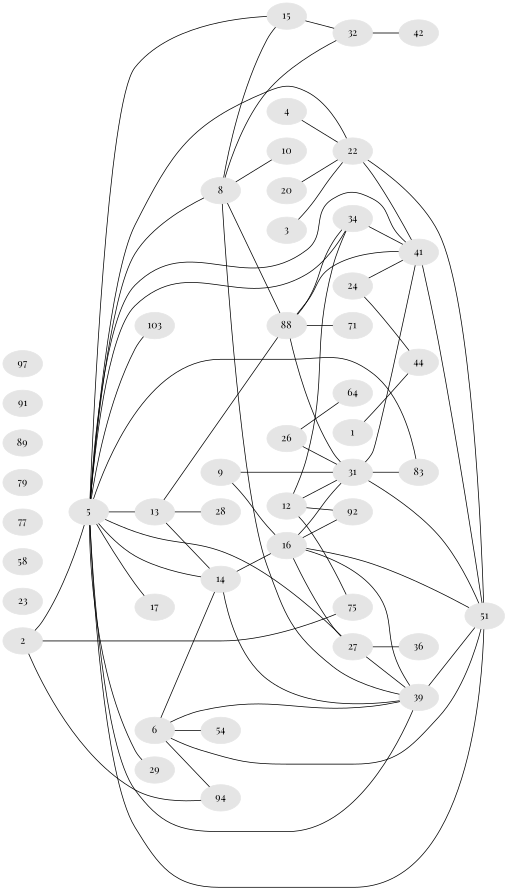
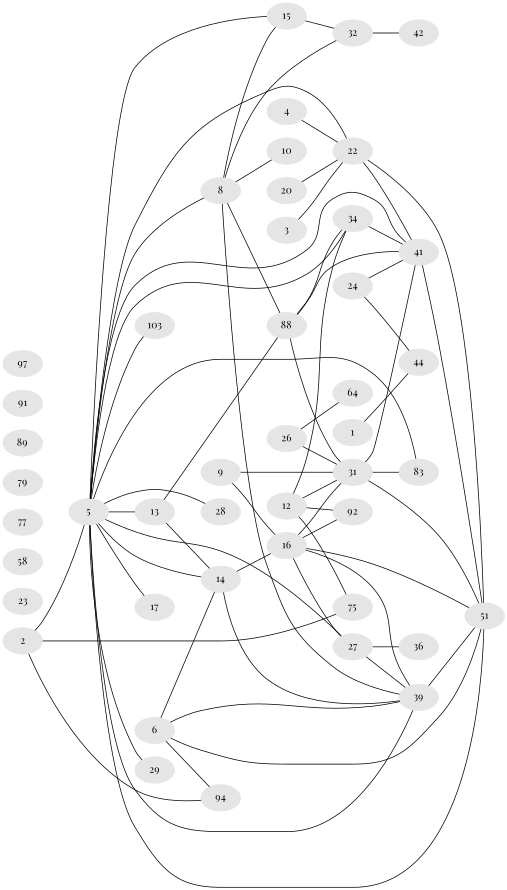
node "71": removed
edge "13" -- "28": now "5" -- "28"
node "54": removed
